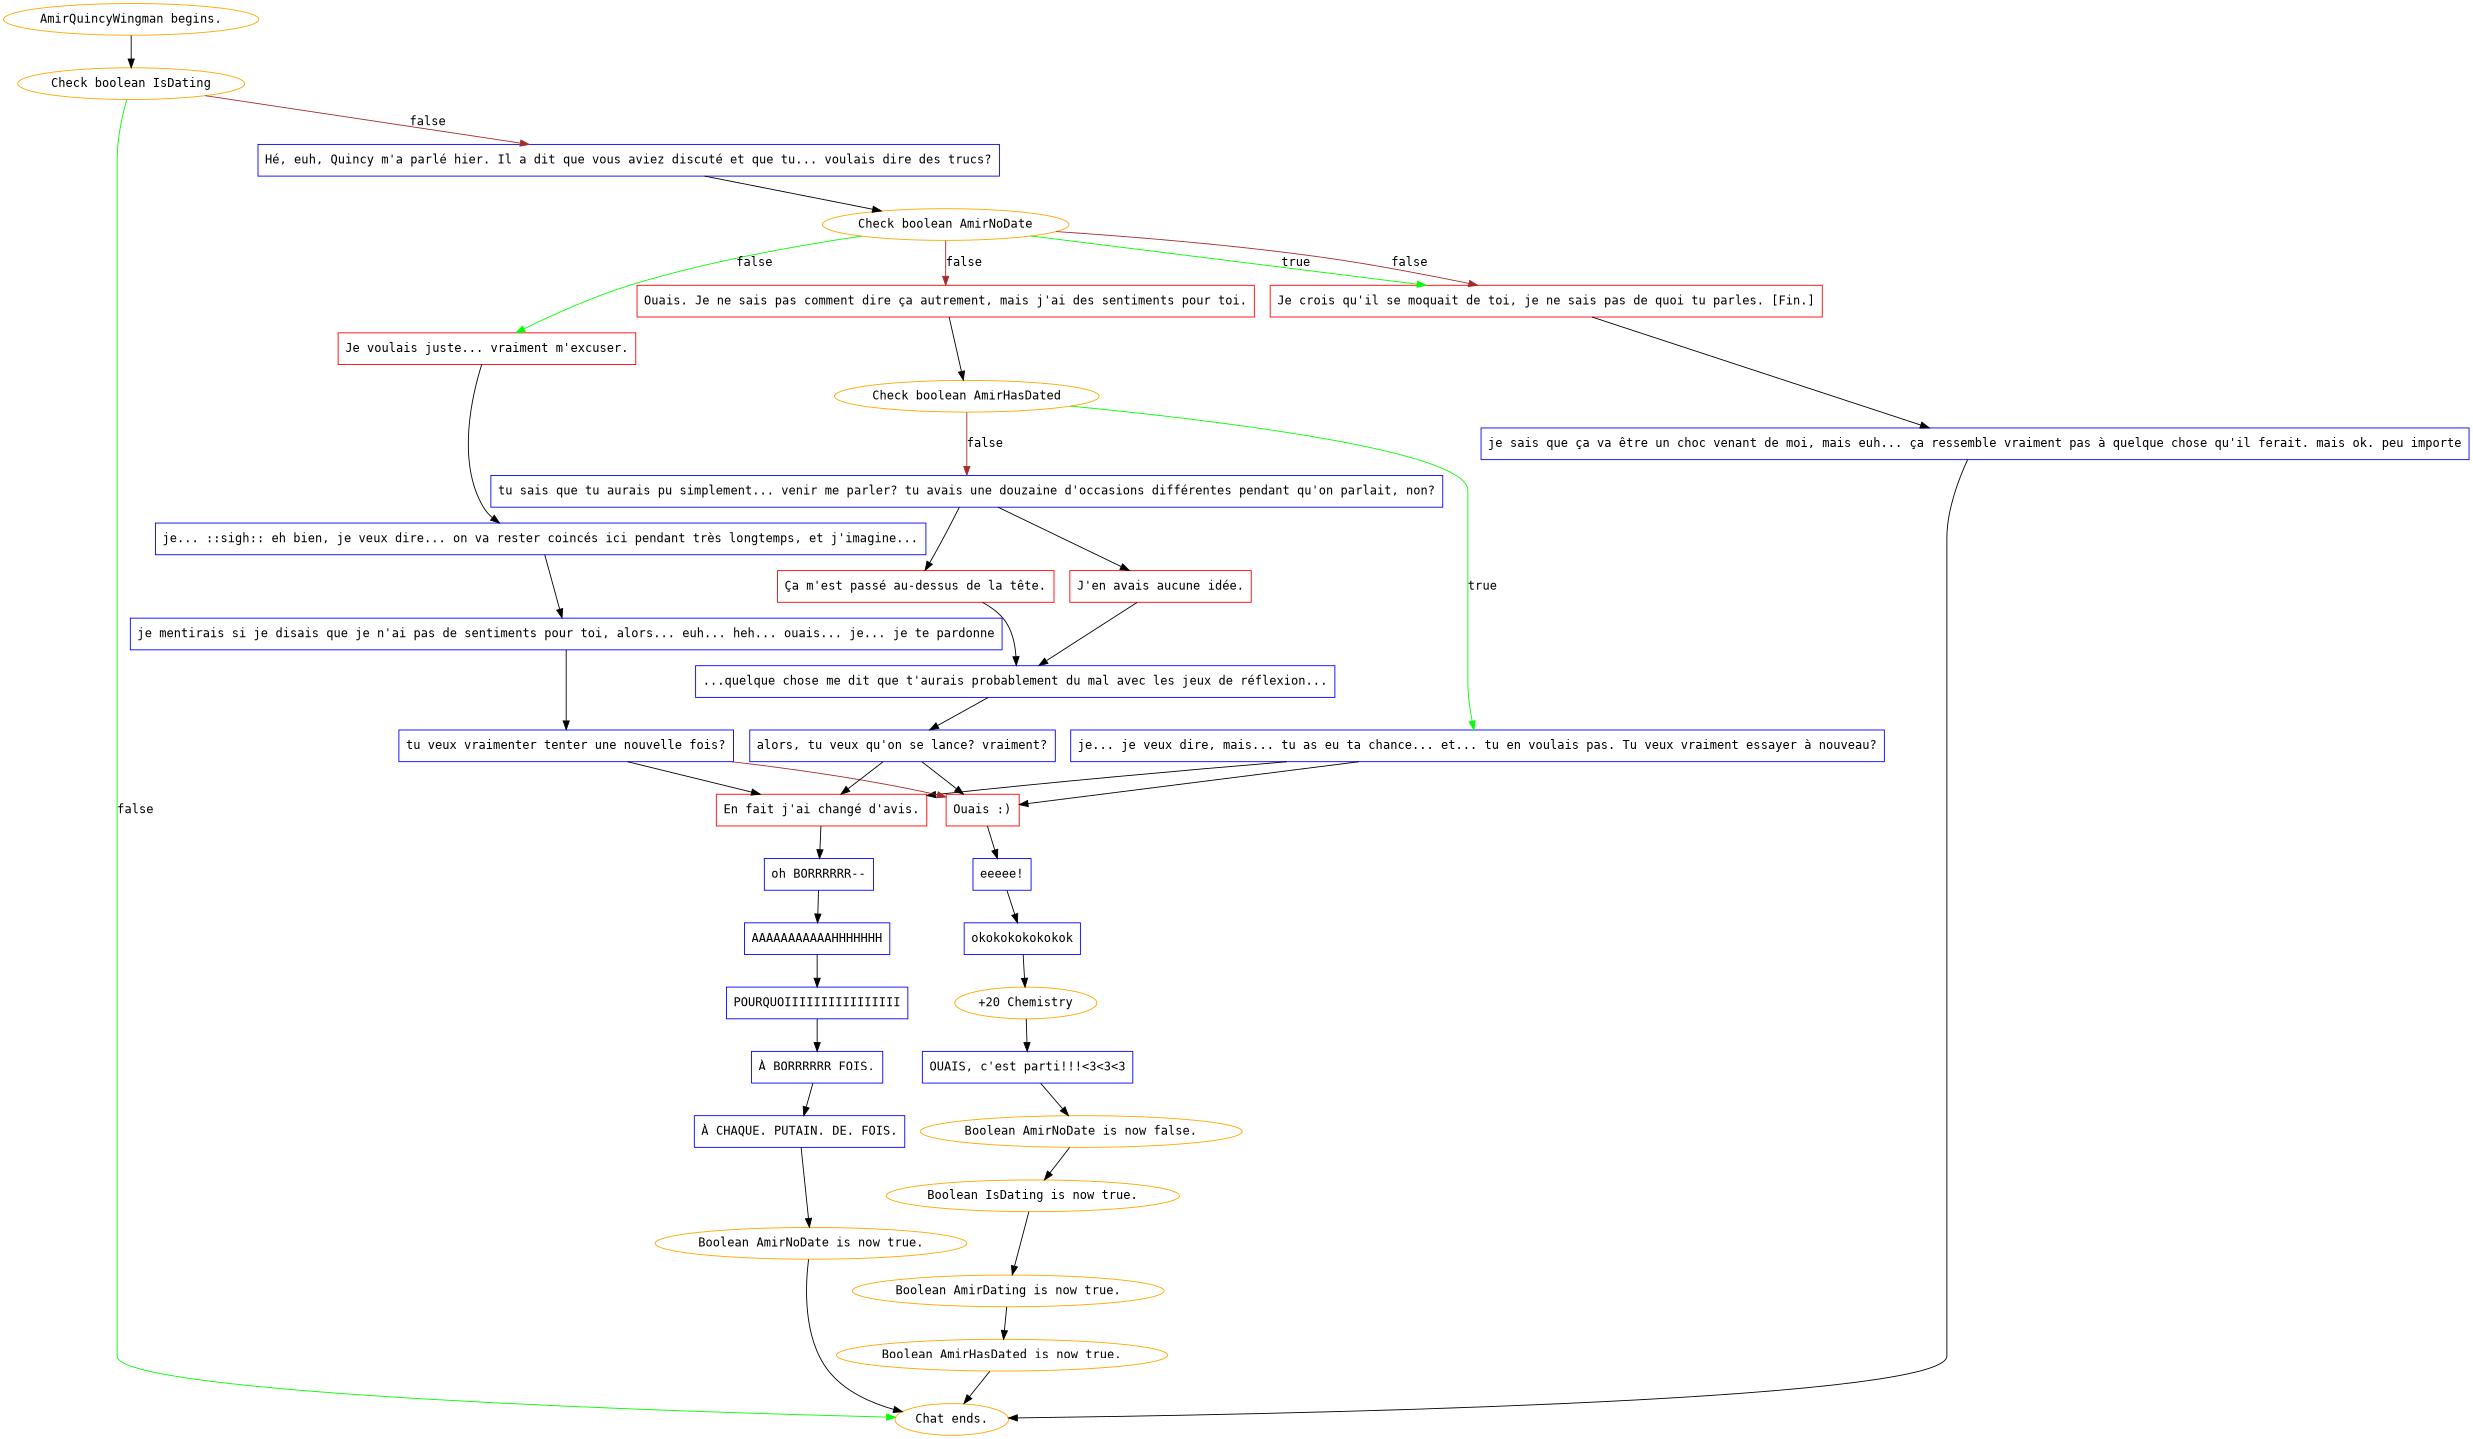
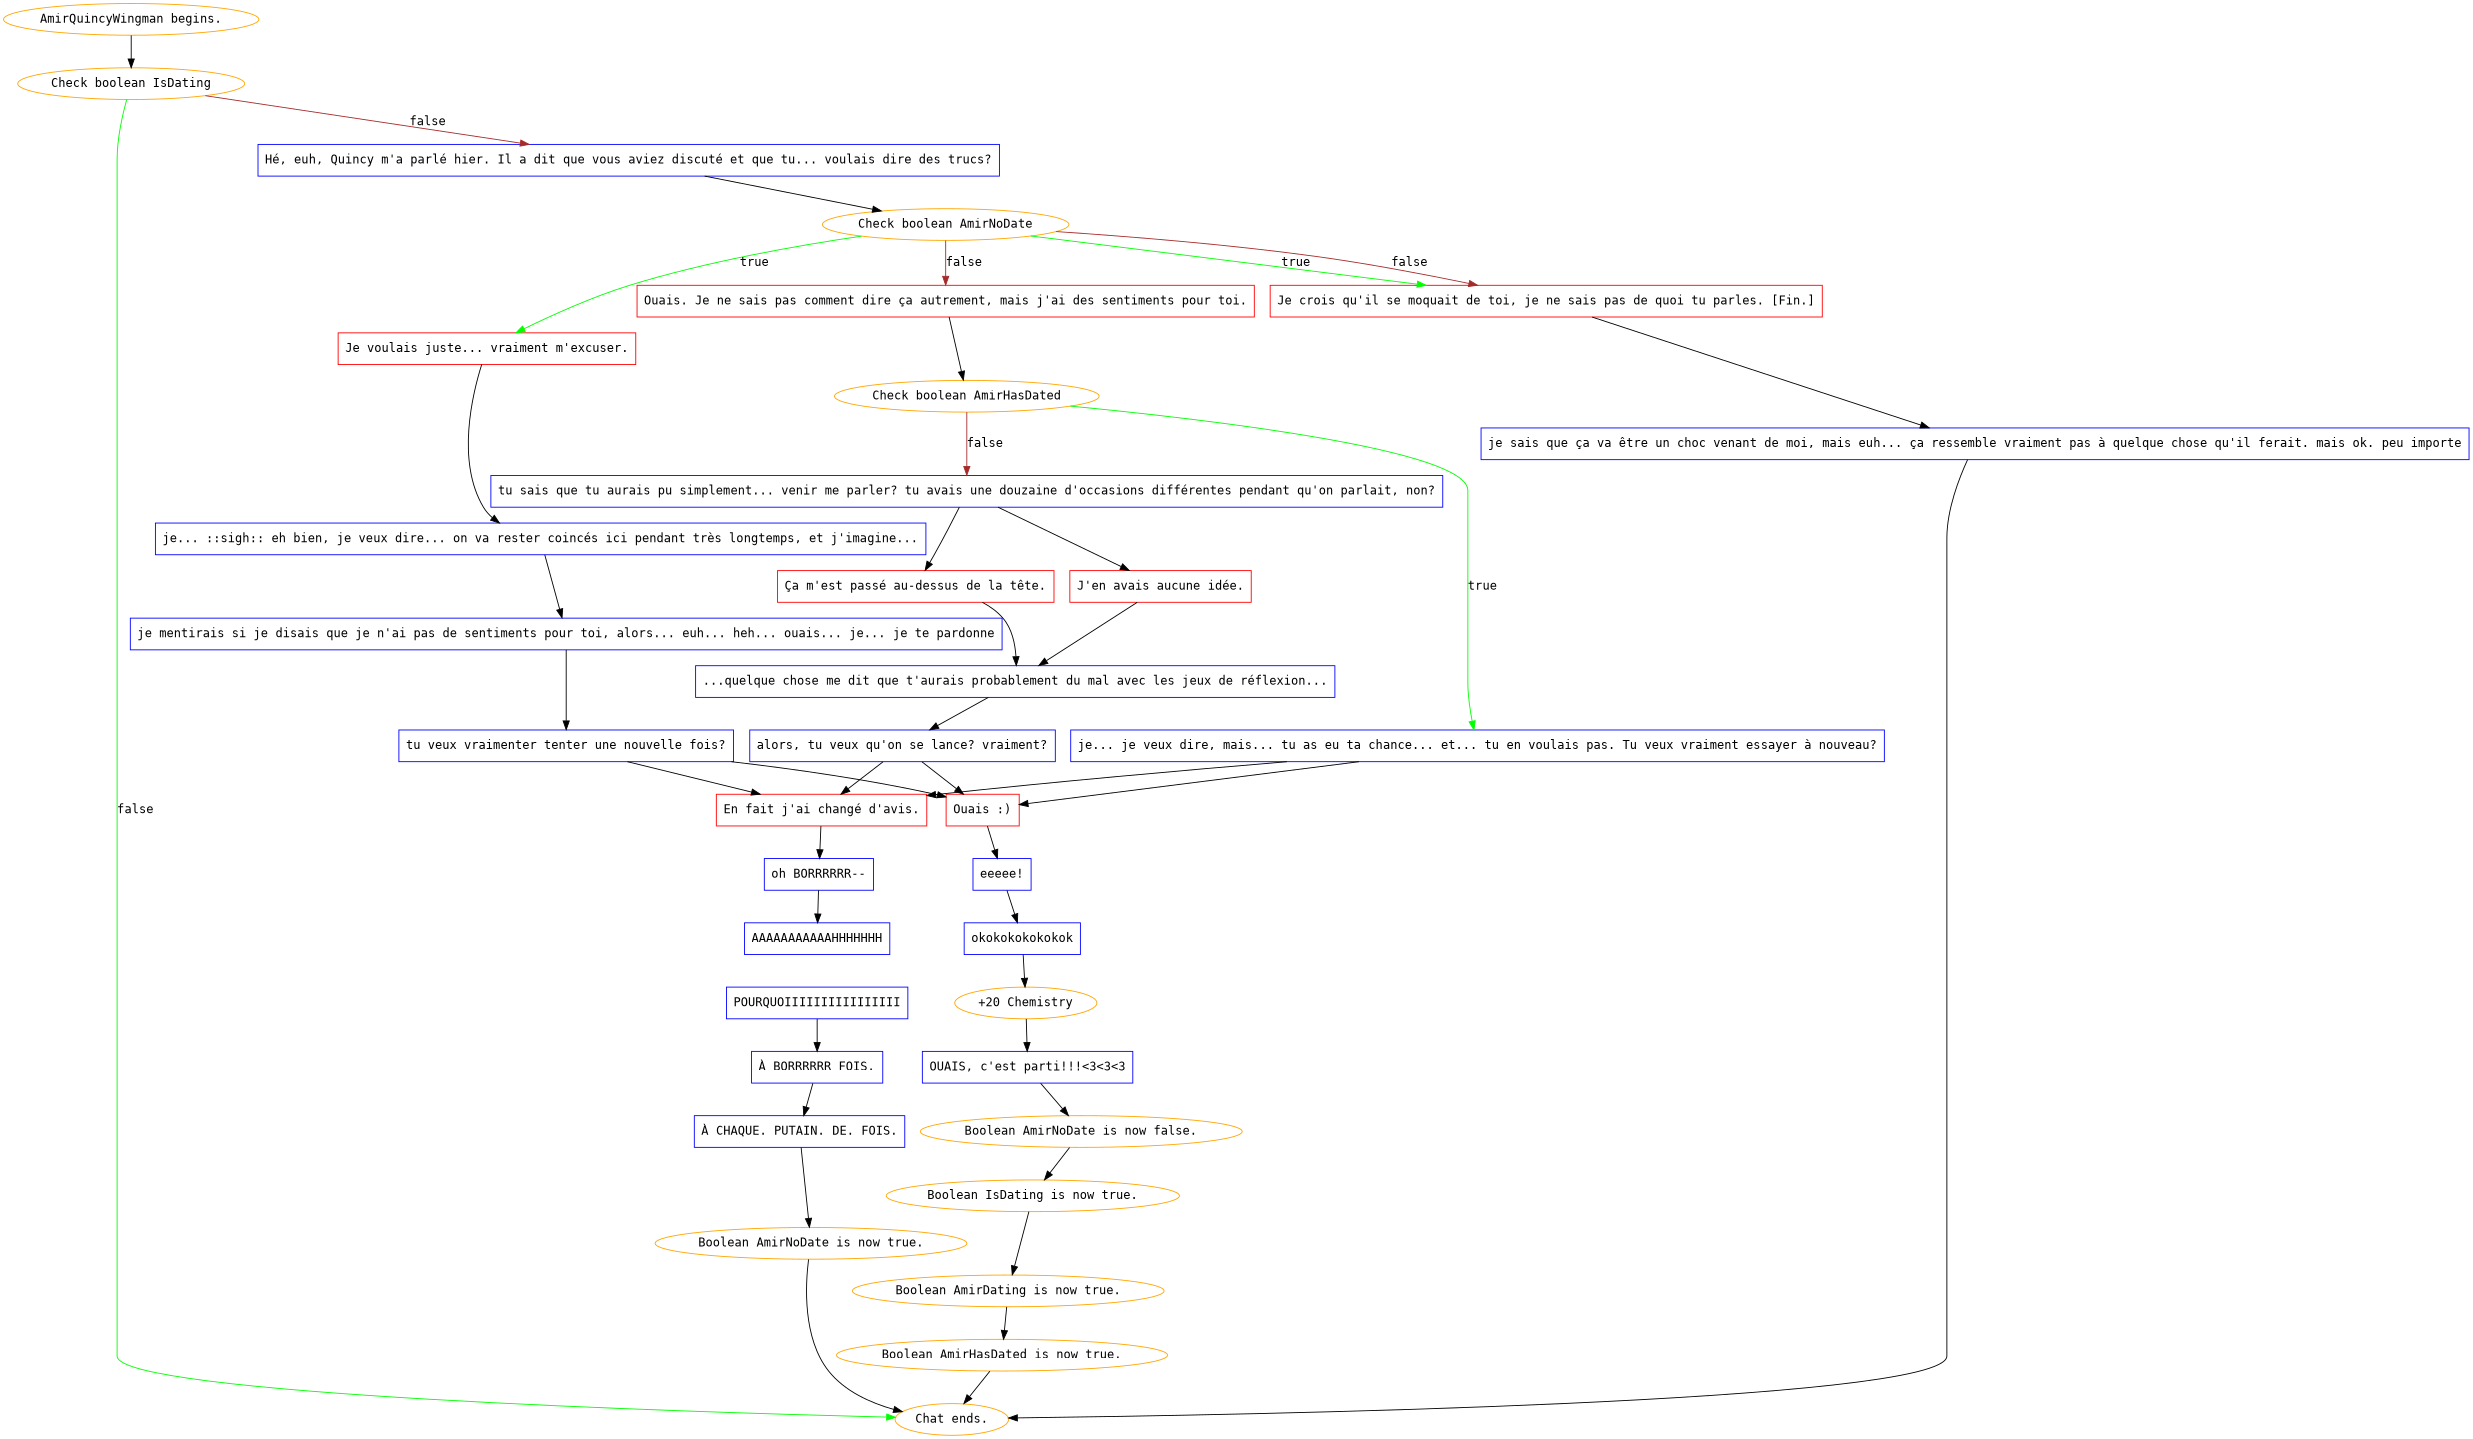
edge "Check boolean AmirNoDate" -> "Je voulais juste... vraiment m'excuser.": label "false" -> "true"
edge "tu veux vraimenter tenter une nouvelle fois?" -> "Ouais :)": color brown -> black
edge "AAAAAAAAAAAHHHHHHH" -> "POURQUOIIIIIIIIIIIIIIII": removed
